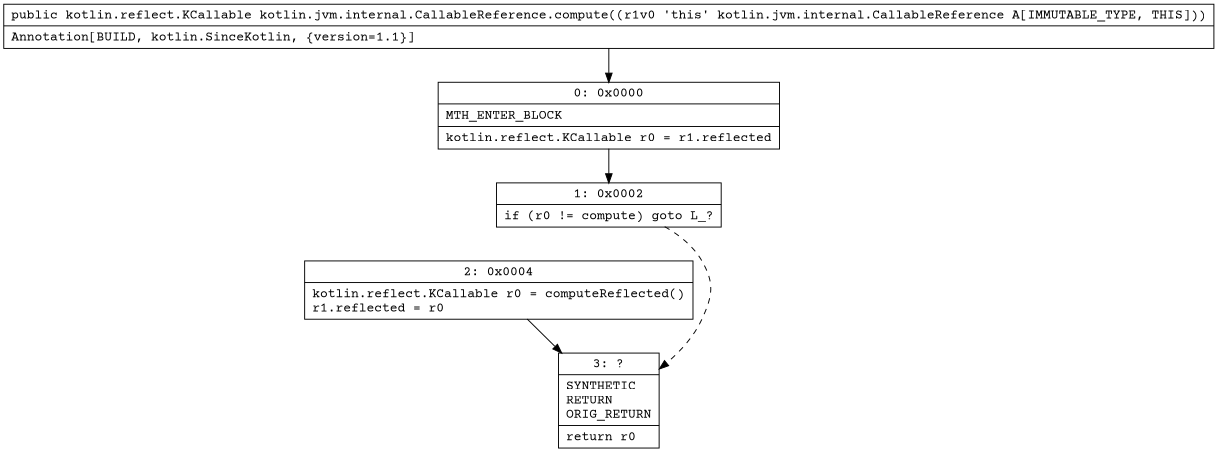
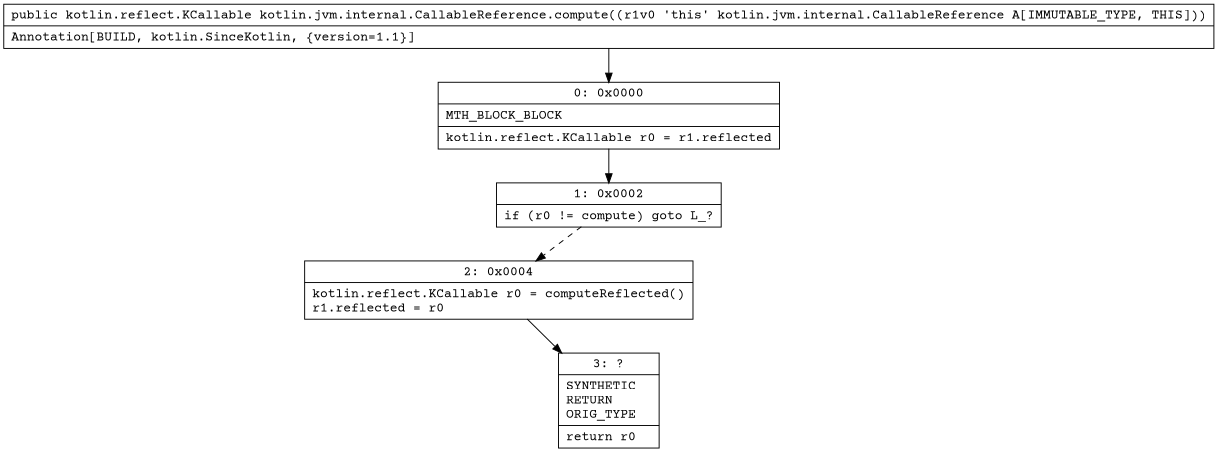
node "0: 0x0000": text "MTH_ENTER_BLOCK" -> "MTH_BLOCK_BLOCK"
edge "1: 0x0002" -> "3: ?": now "1: 0x0002" -> "2: 0x0004"
node "3: ?": text "ORIG_RETURN" -> "ORIG_TYPE"
